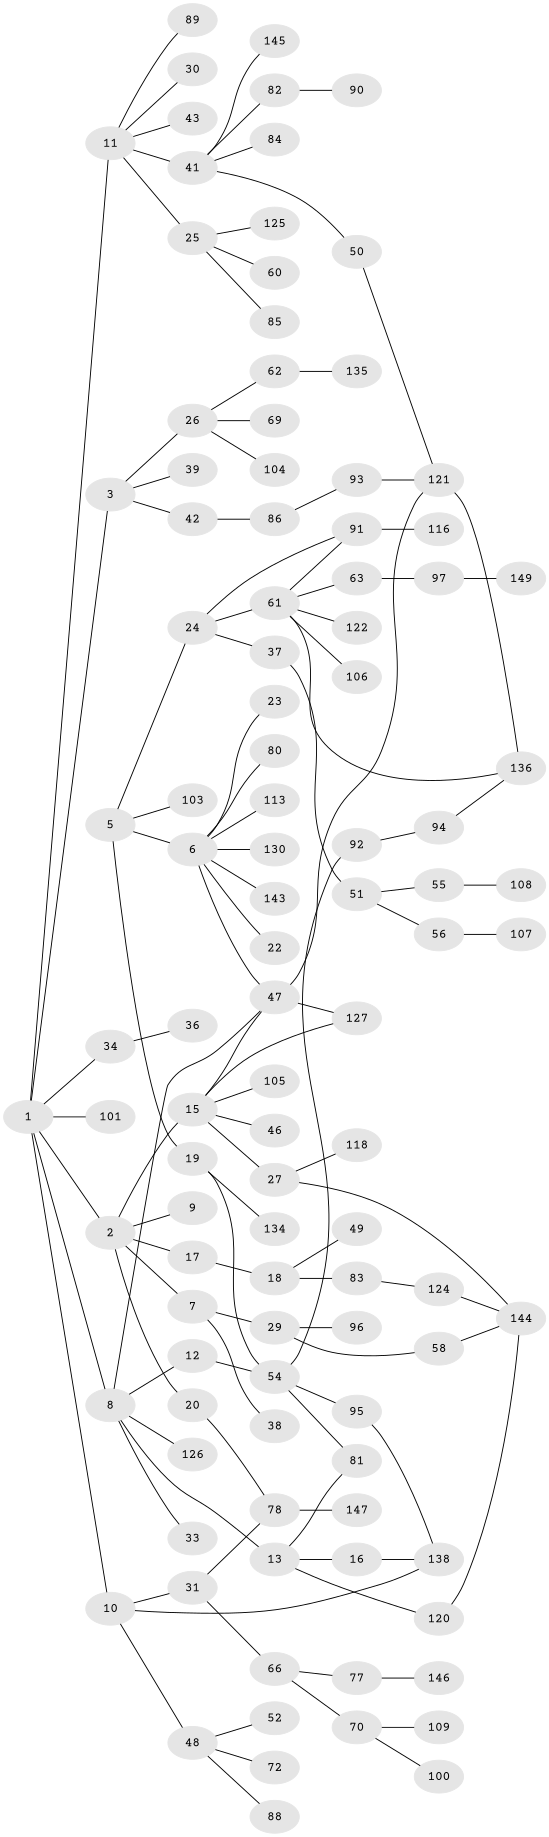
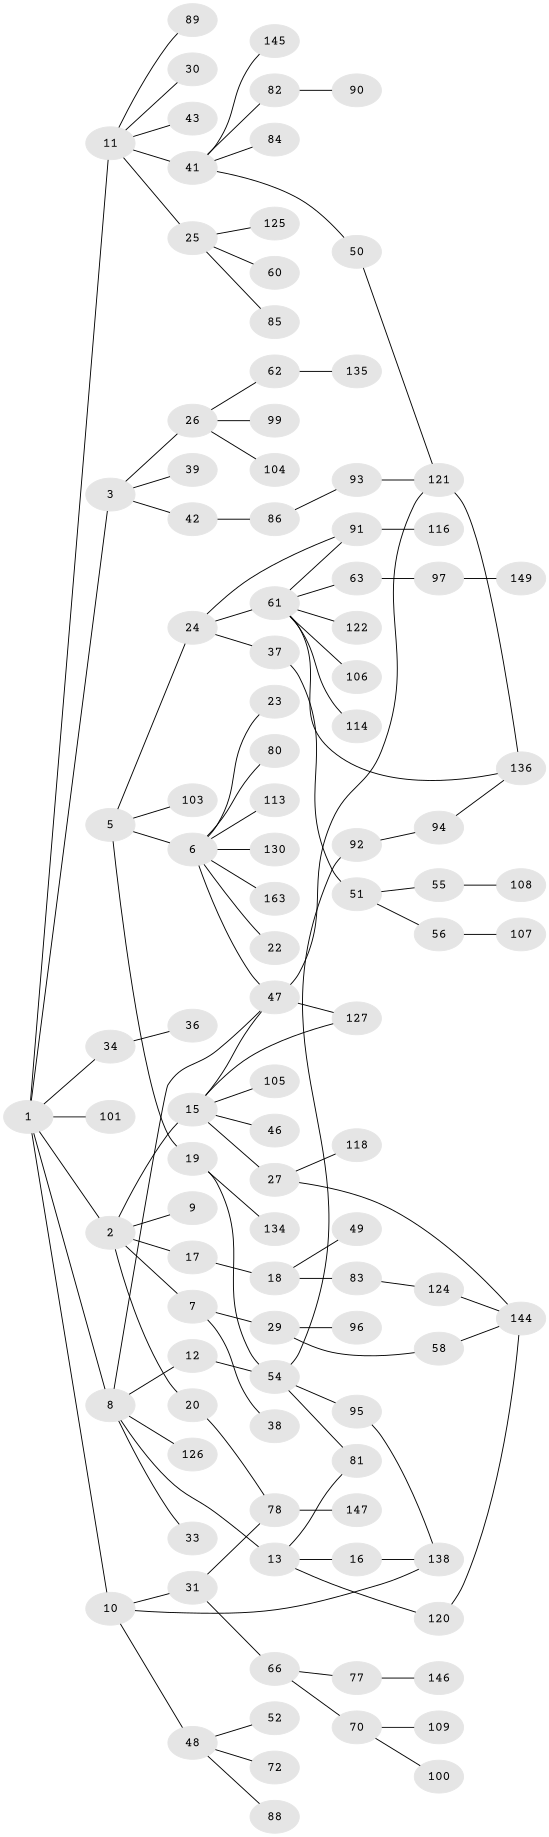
node "69": label "69" -> "99"
node "114": added
node "143": label "143" -> "163"
